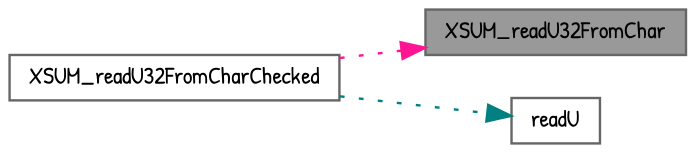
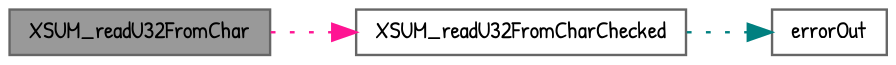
edge "XSUM_readU32FromCharChecked" -> "XSUM_readU32FromChar": reversed
node "readU": label "readU" -> "errorOut"
